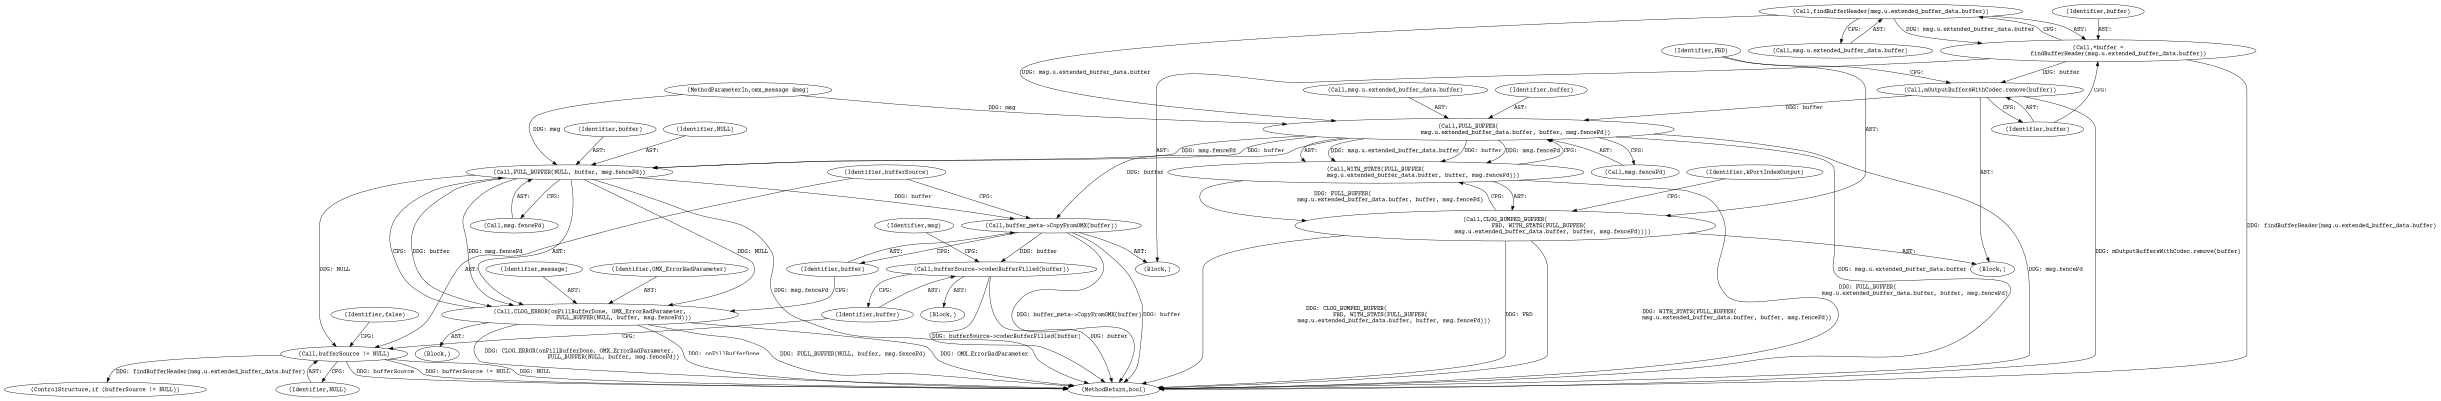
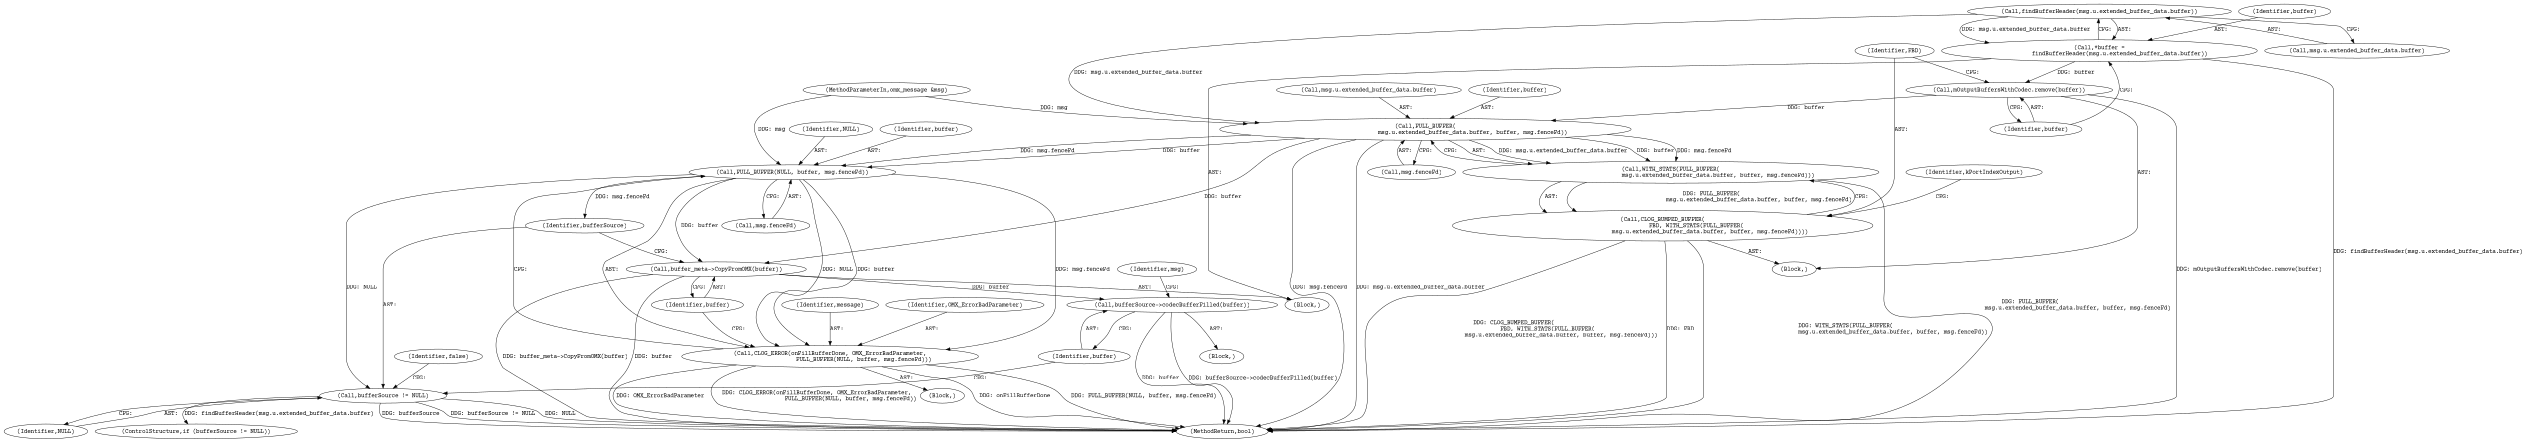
edge "(Call,FULL_BUFFER(NULL, buffer, msg.fenceFd))" -> "(MethodReturn,bool)": now "(Call,FULL_BUFFER(NULL, buffer, msg.fenceFd))" -> "(Identifier,bufferSource)"
